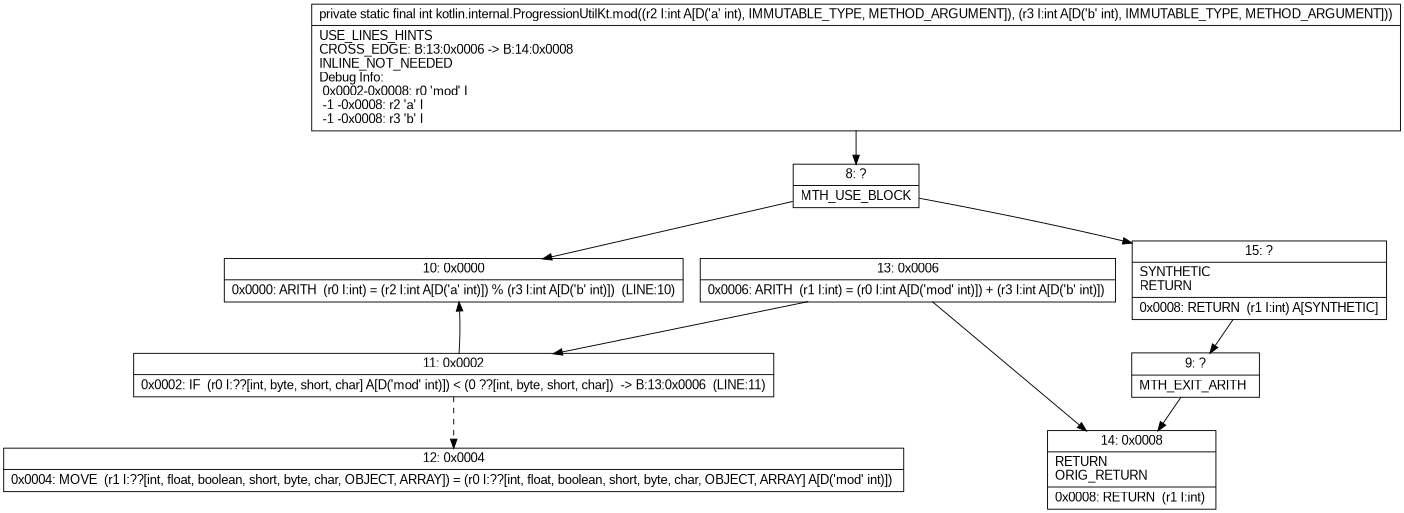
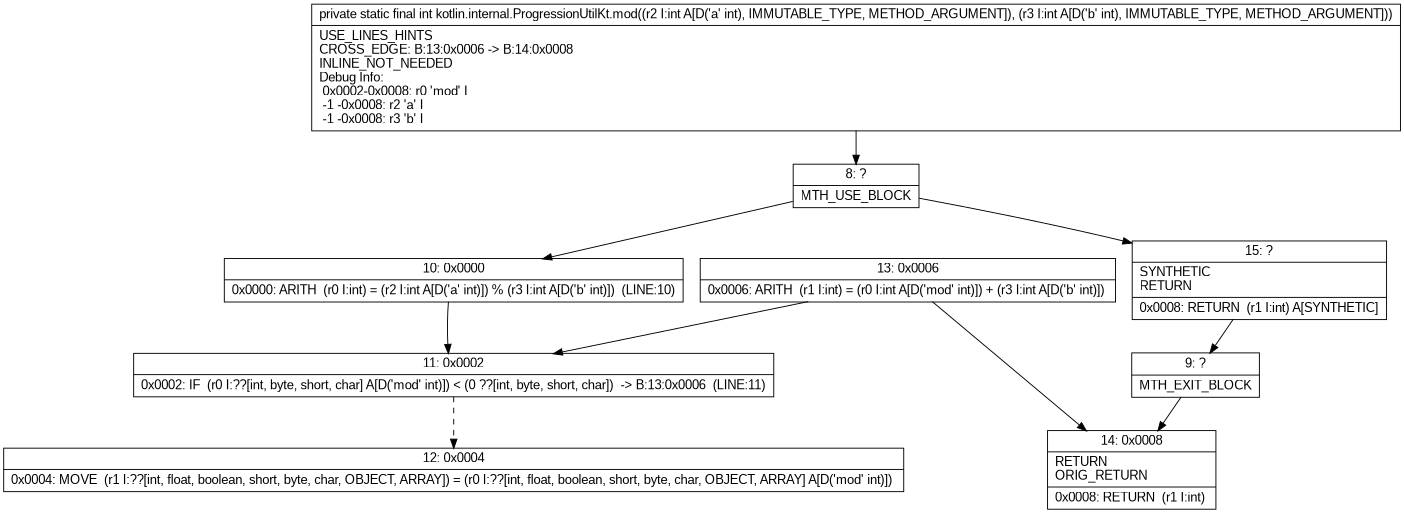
edge "11: 0x0002" -> "10: 0x0000": reversed
node "9: ?": text "MTH_EXIT_ARITH" -> "MTH_EXIT_BLOCK"
